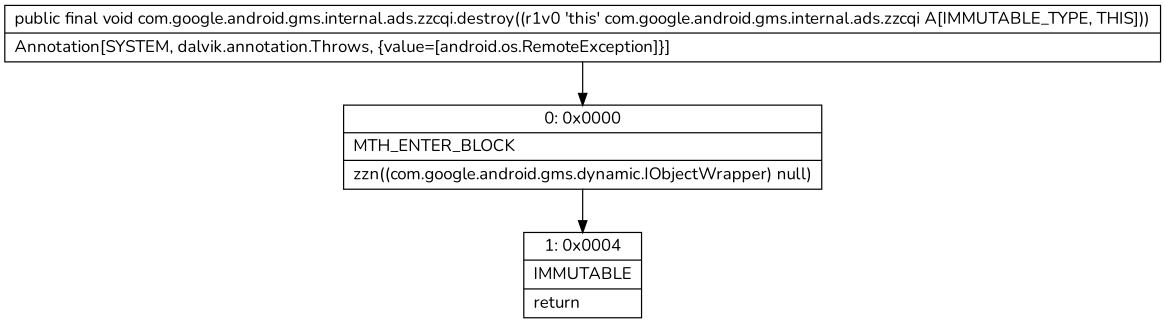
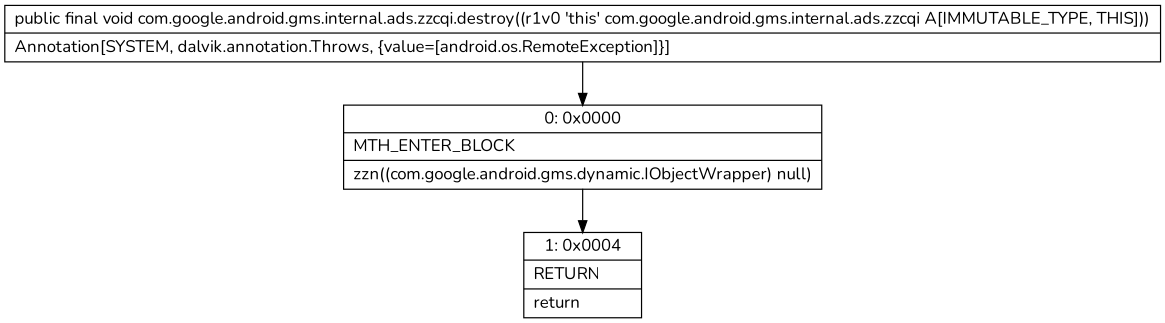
node "1: 0x0004": text "IMMUTABLE" -> "RETURN"
